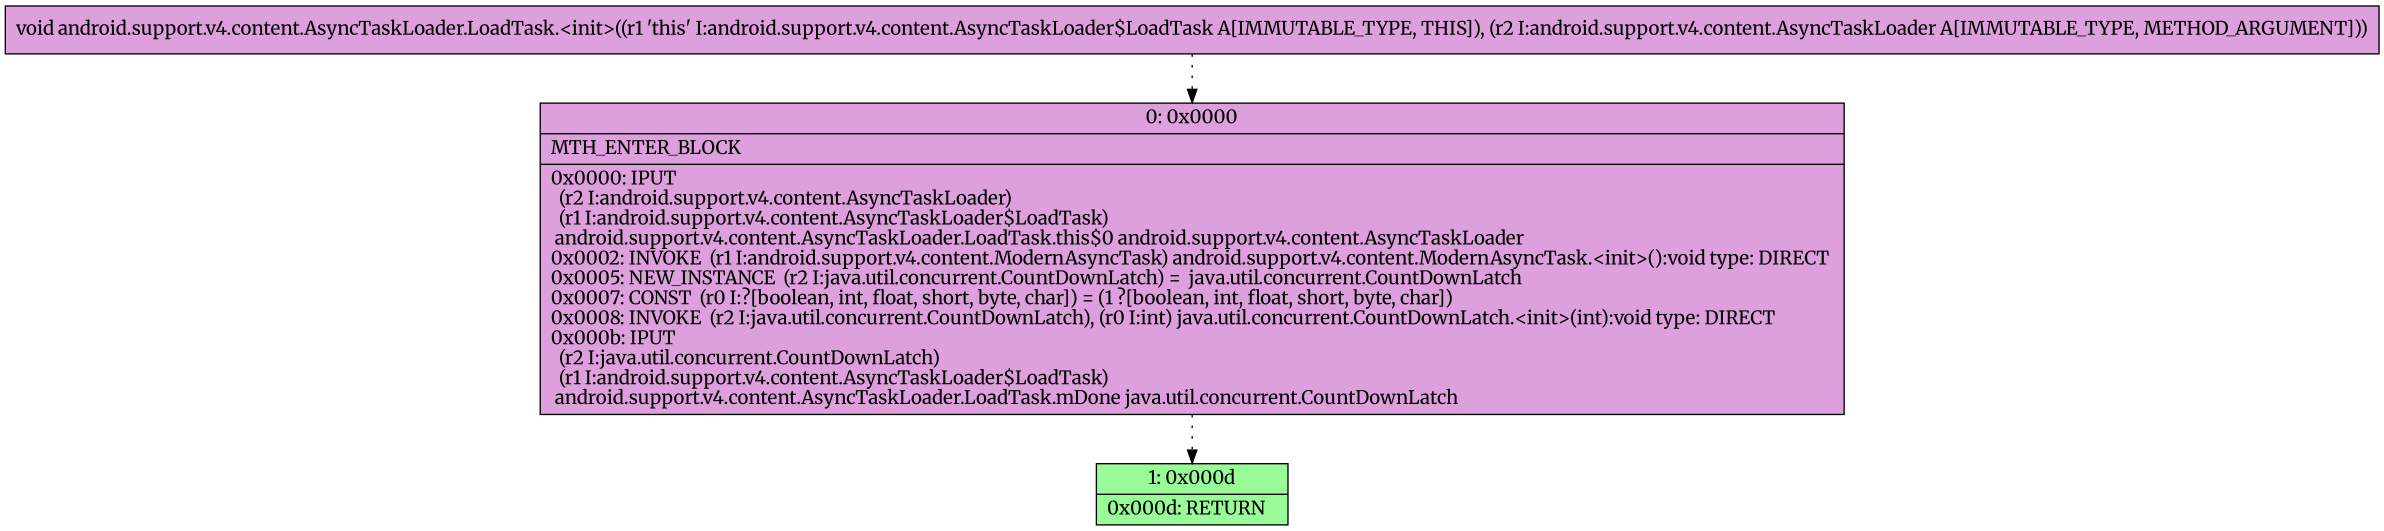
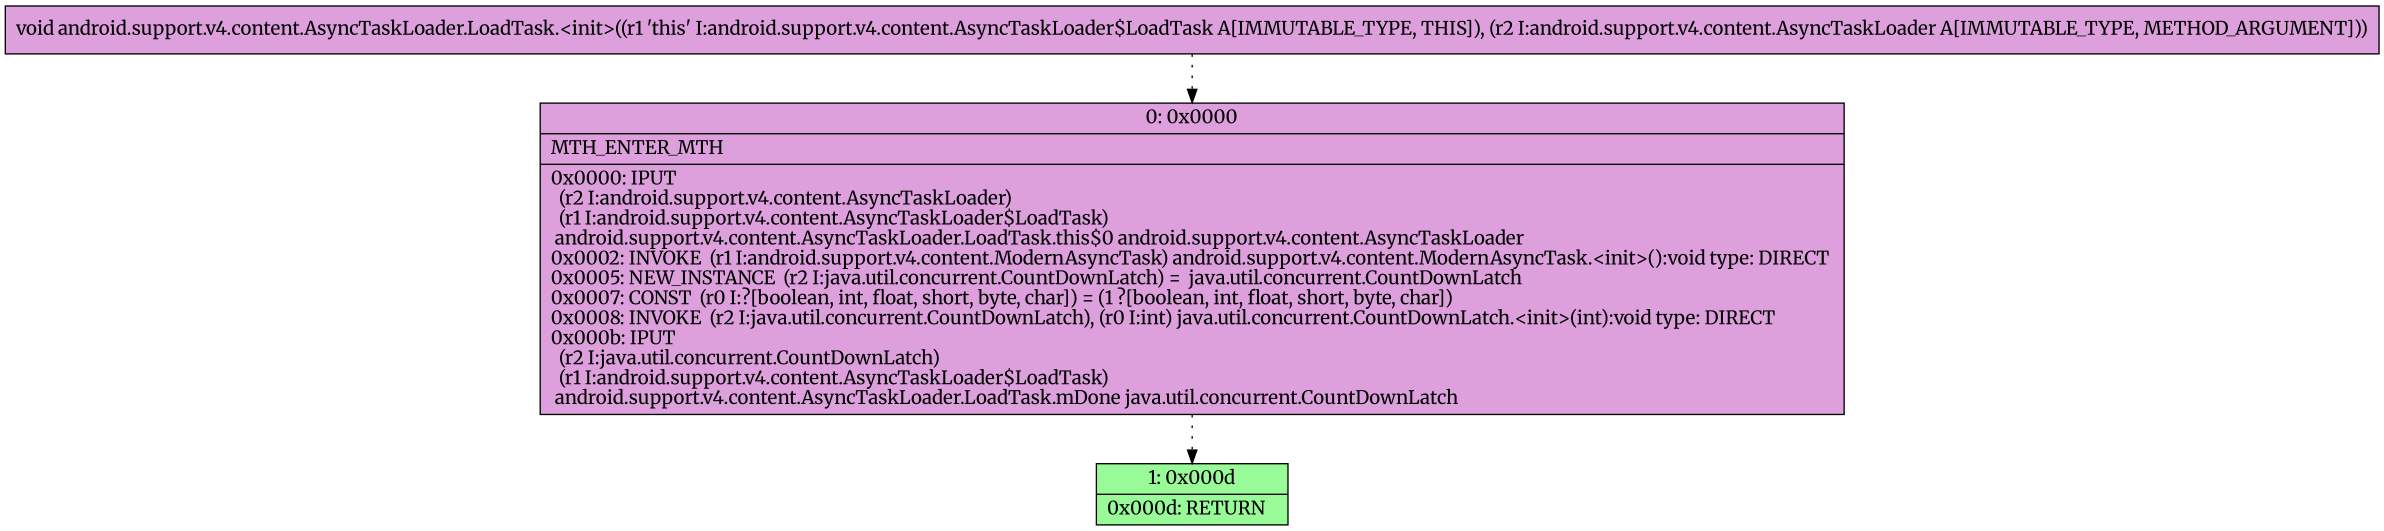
node "0: 0x0000": text "MTH_ENTER_BLOCK" -> "MTH_ENTER_MTH"
